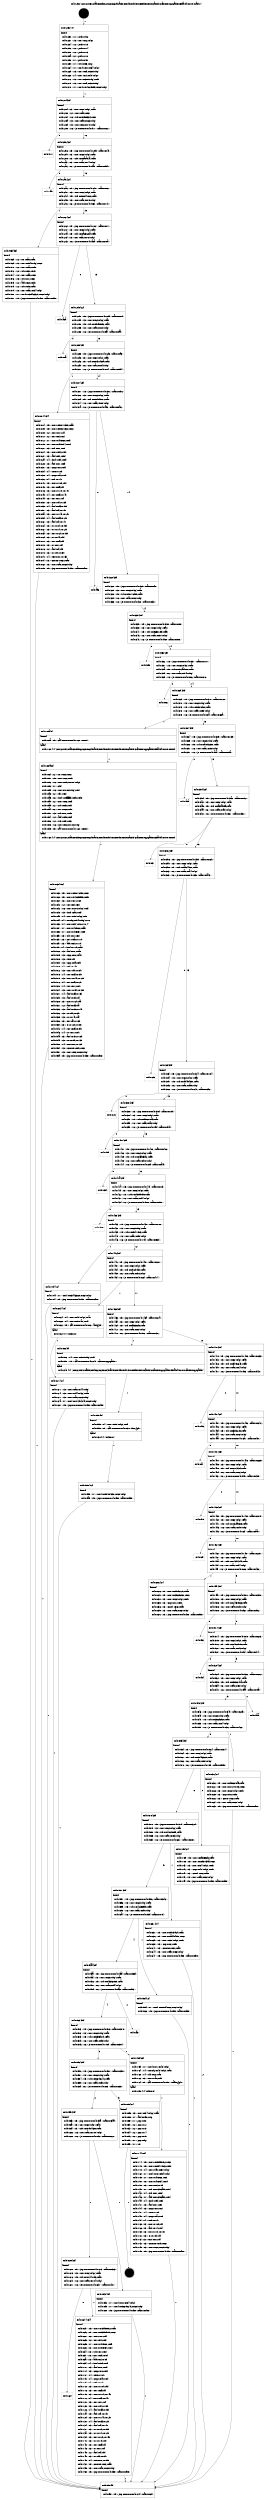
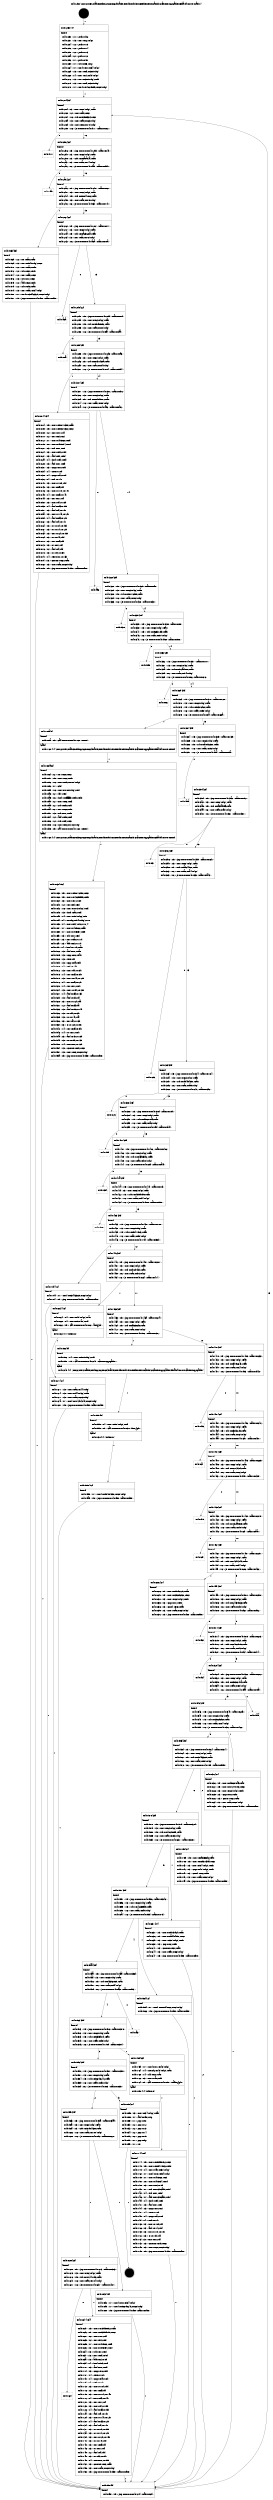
node "0x401f28": added
edge "0x401384 [25]" -> "0x40139d [25]": removed, label "13"
edge "0x401fee [5]" -> "0x40127f [23]": added, label "15"
